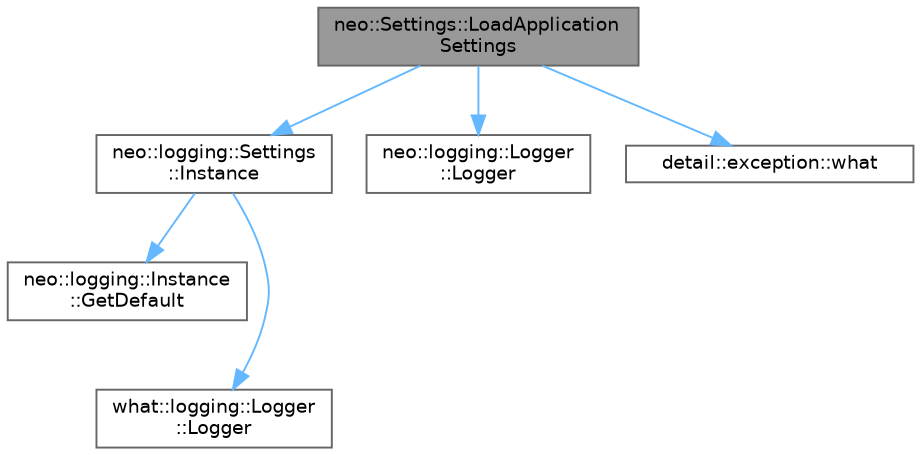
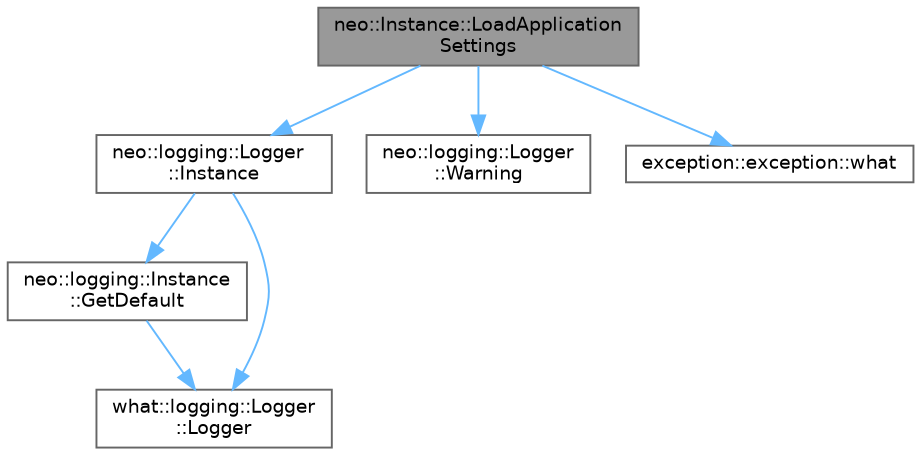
node "neo::Settings::LoadApplication Settings": label "neo::Settings::LoadApplication Settings" -> "neo::Instance::LoadApplication Settings"
node "neo::logging::Settings ::Instance": label "neo::logging::Settings ::Instance" -> "neo::logging::Logger ::Instance"
node "neo::logging::Logger ::Logger": label "neo::logging::Logger ::Logger" -> "neo::logging::Logger ::Warning"
node "detail::exception::what": label "detail::exception::what" -> "exception::exception::what"
edge "neo::logging::Instance ::GetDefault" -> "what::logging::Logger ::Logger": added
